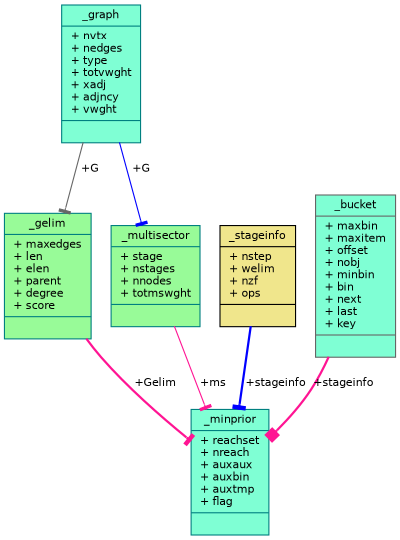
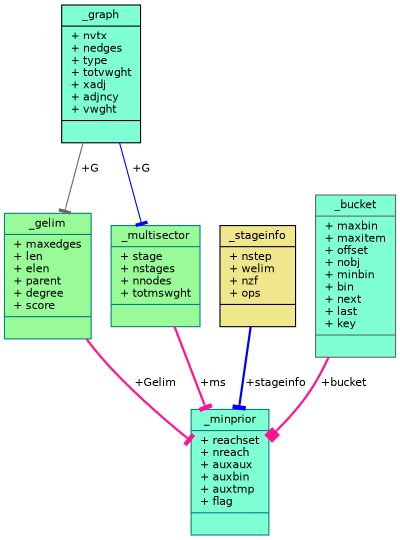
node "_graph": color teal -> black
edge "_multisector" -> "_minprior": style solid -> bold
edge "_bucket" -> "_minprior": label " +stageinfo" -> " +bucket"
